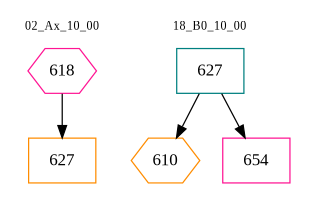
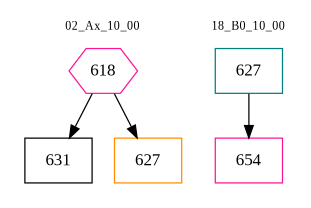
node "631": added
node "610": removed
